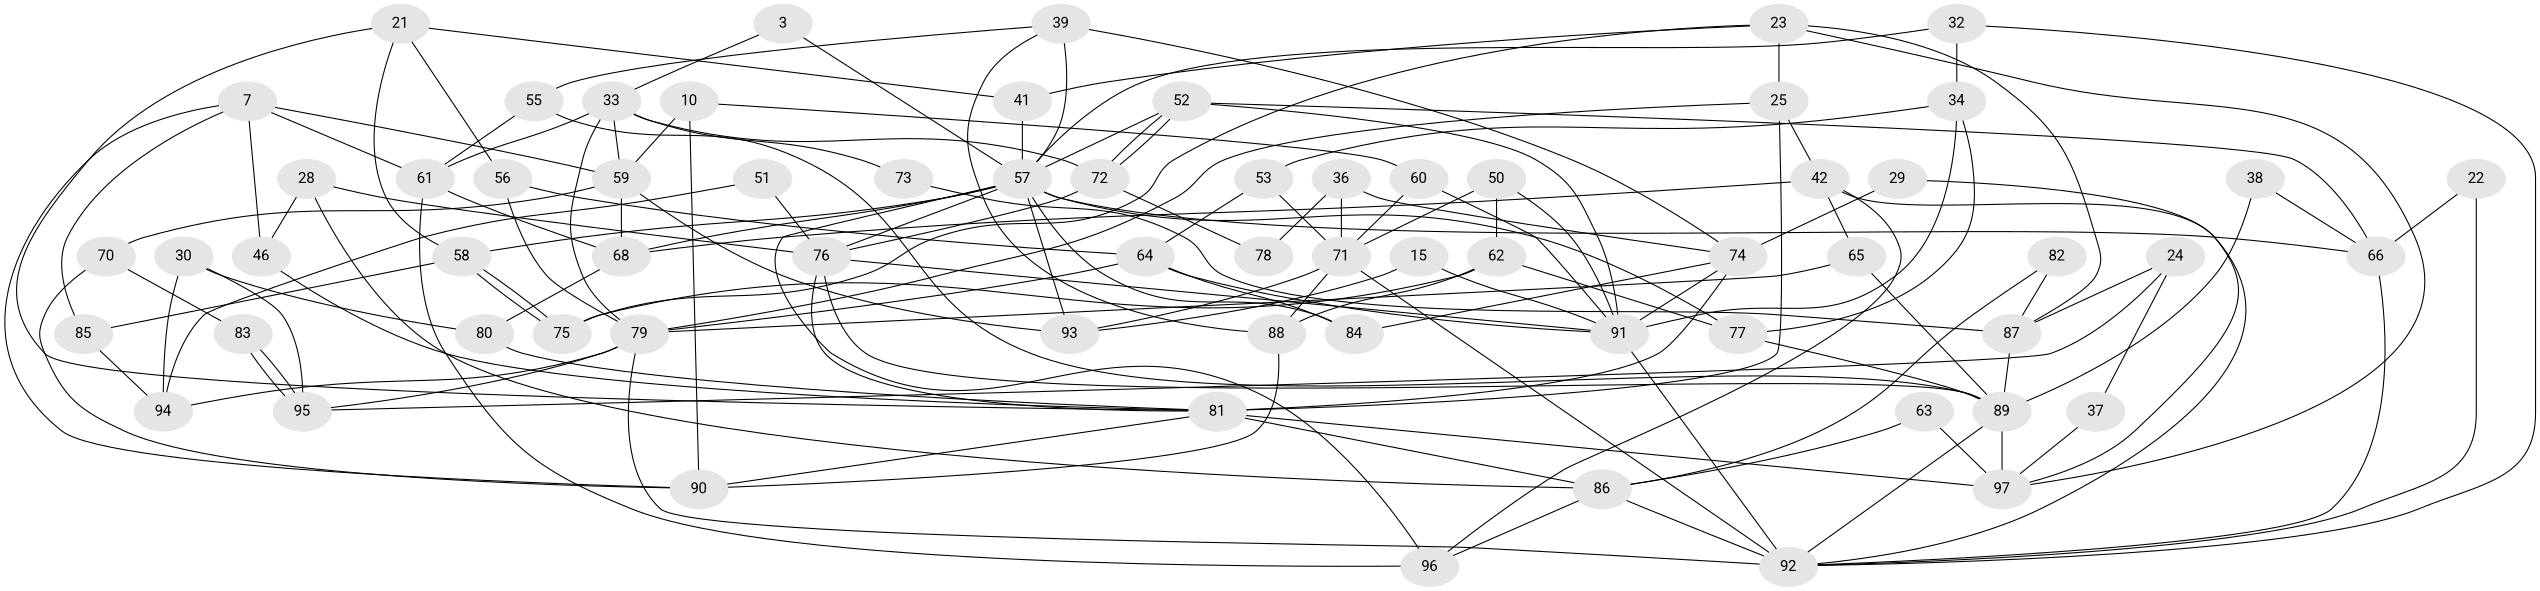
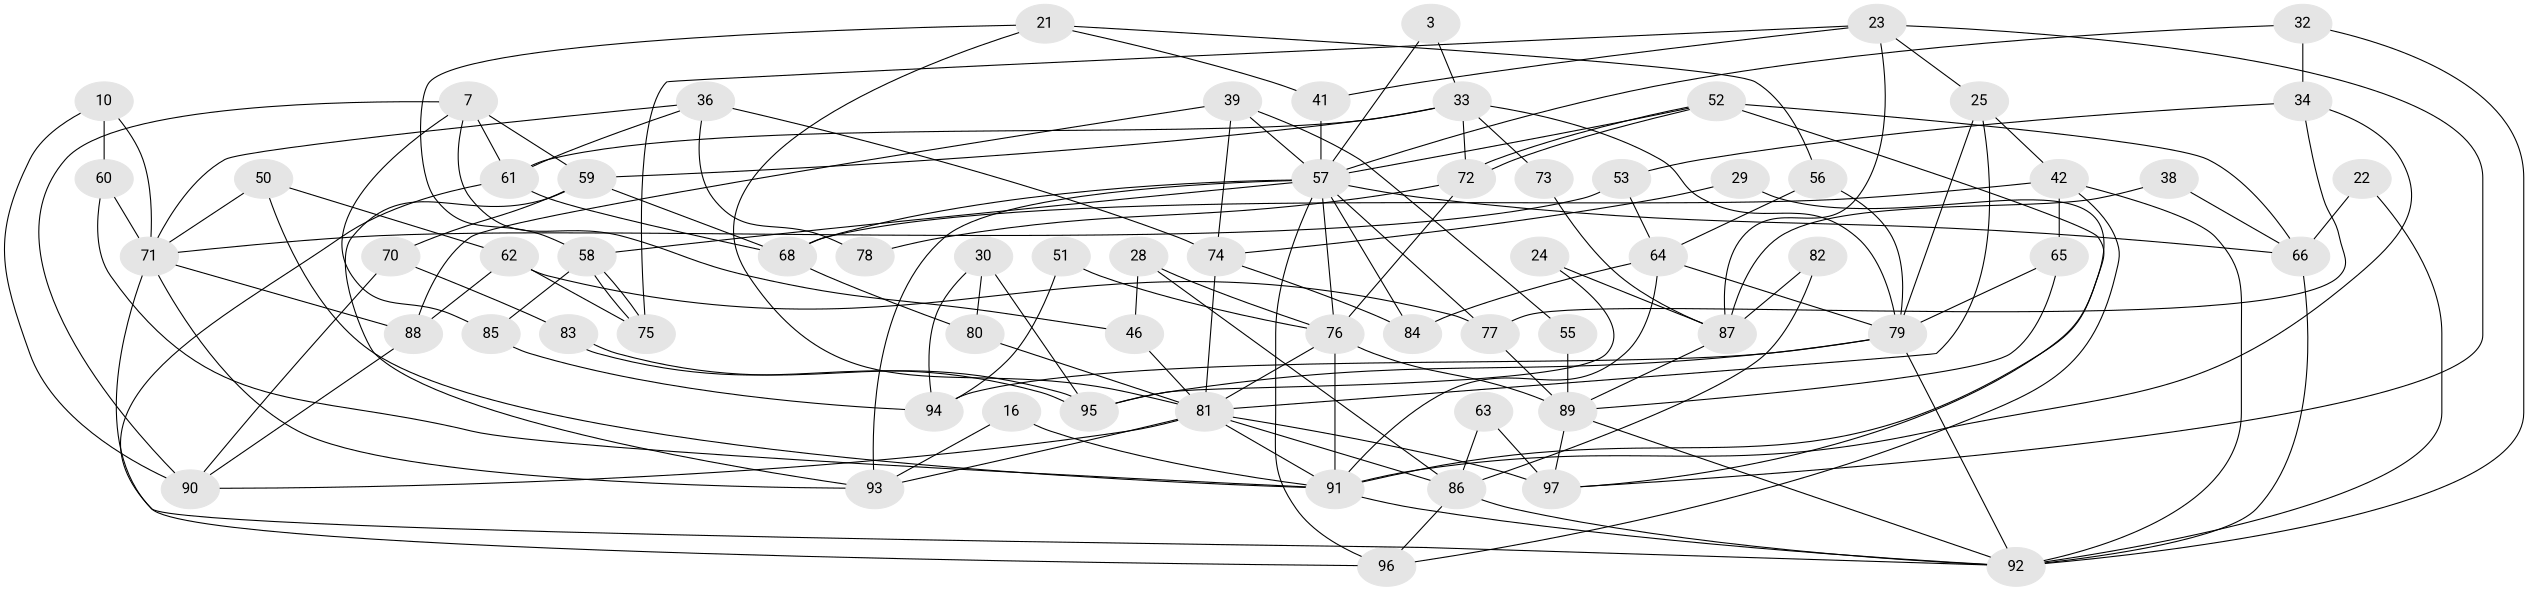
edge "55" -- "61": now "36" -- "61"
edge "10" -- "59": now "10" -- "71"
node "15": label "15" -> "16"
edge "74" -- "91": now "81" -- "91"
edge "38" -- "89": now "38" -- "87"
node "37": removed
edge "81" -- "93": added
